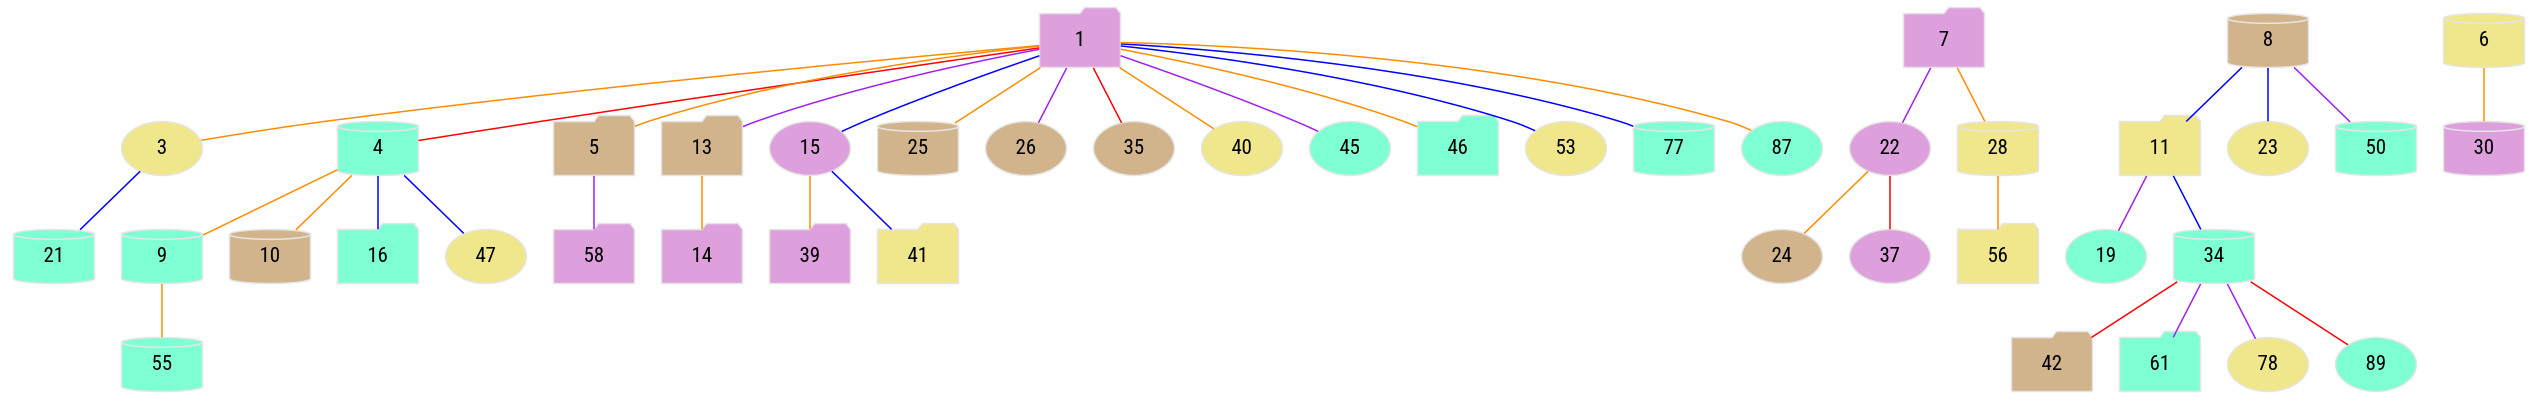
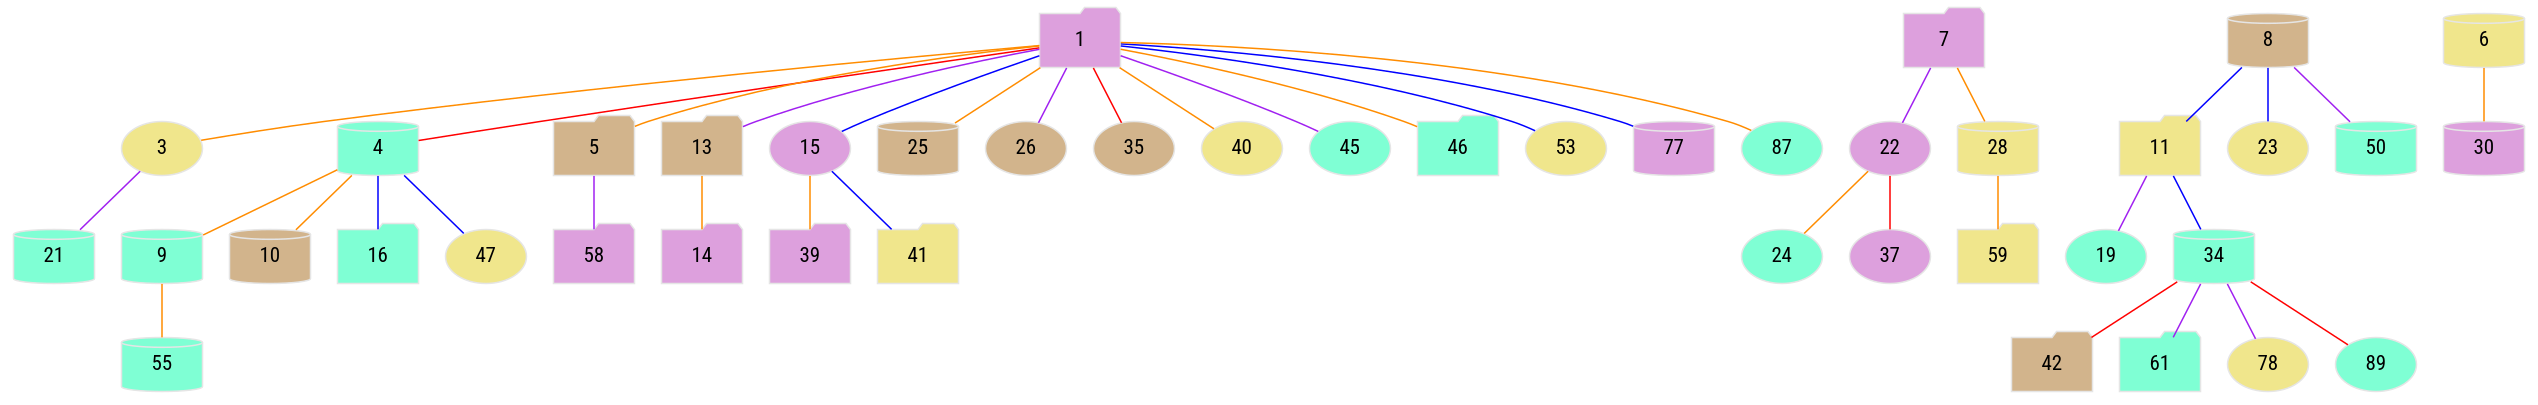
node "77": fillcolor aquamarine -> plum
edge "3" -- "21": color blue -> purple
node "24": fillcolor tan -> aquamarine
node "56": label "56" -> "59"
